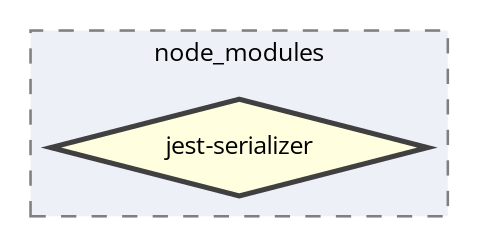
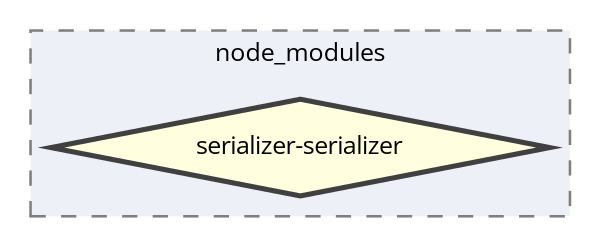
node "jest-serializer": label "jest-serializer" -> "serializer-serializer"
